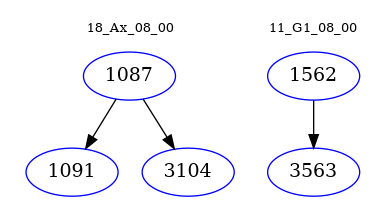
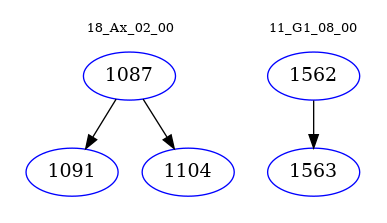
cluster "18_Ax_08_00": label "18_Ax_08_00" -> "18_Ax_02_00"
node "3104": label "3104" -> "1104"
node "3563": label "3563" -> "1563"
